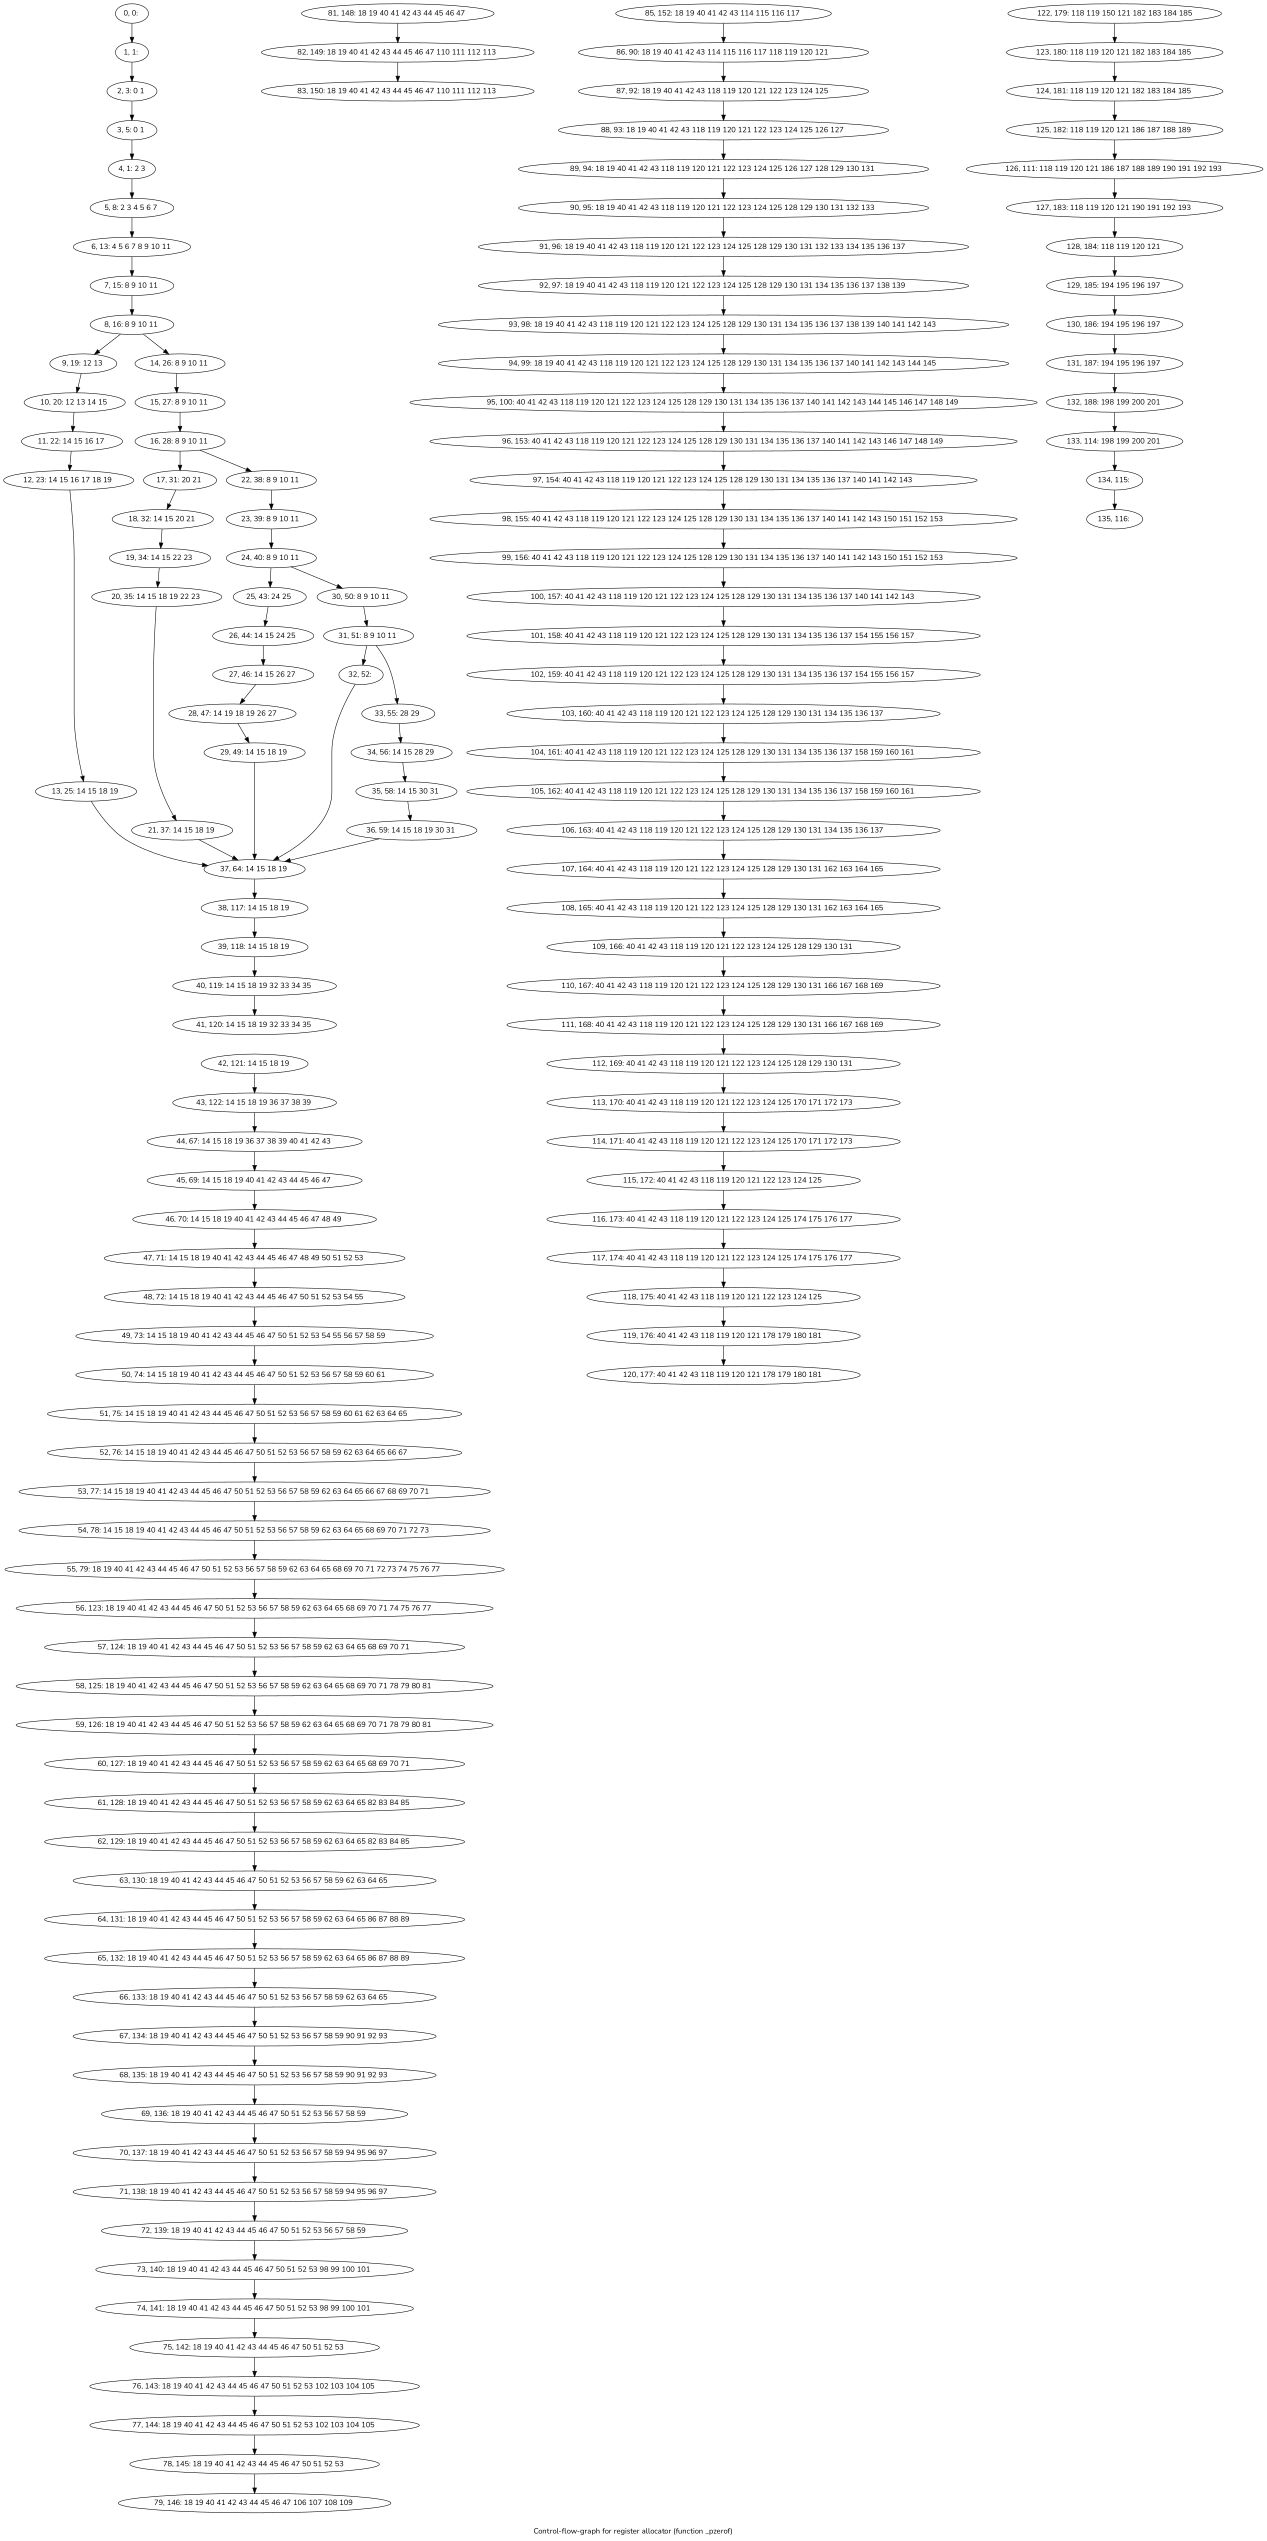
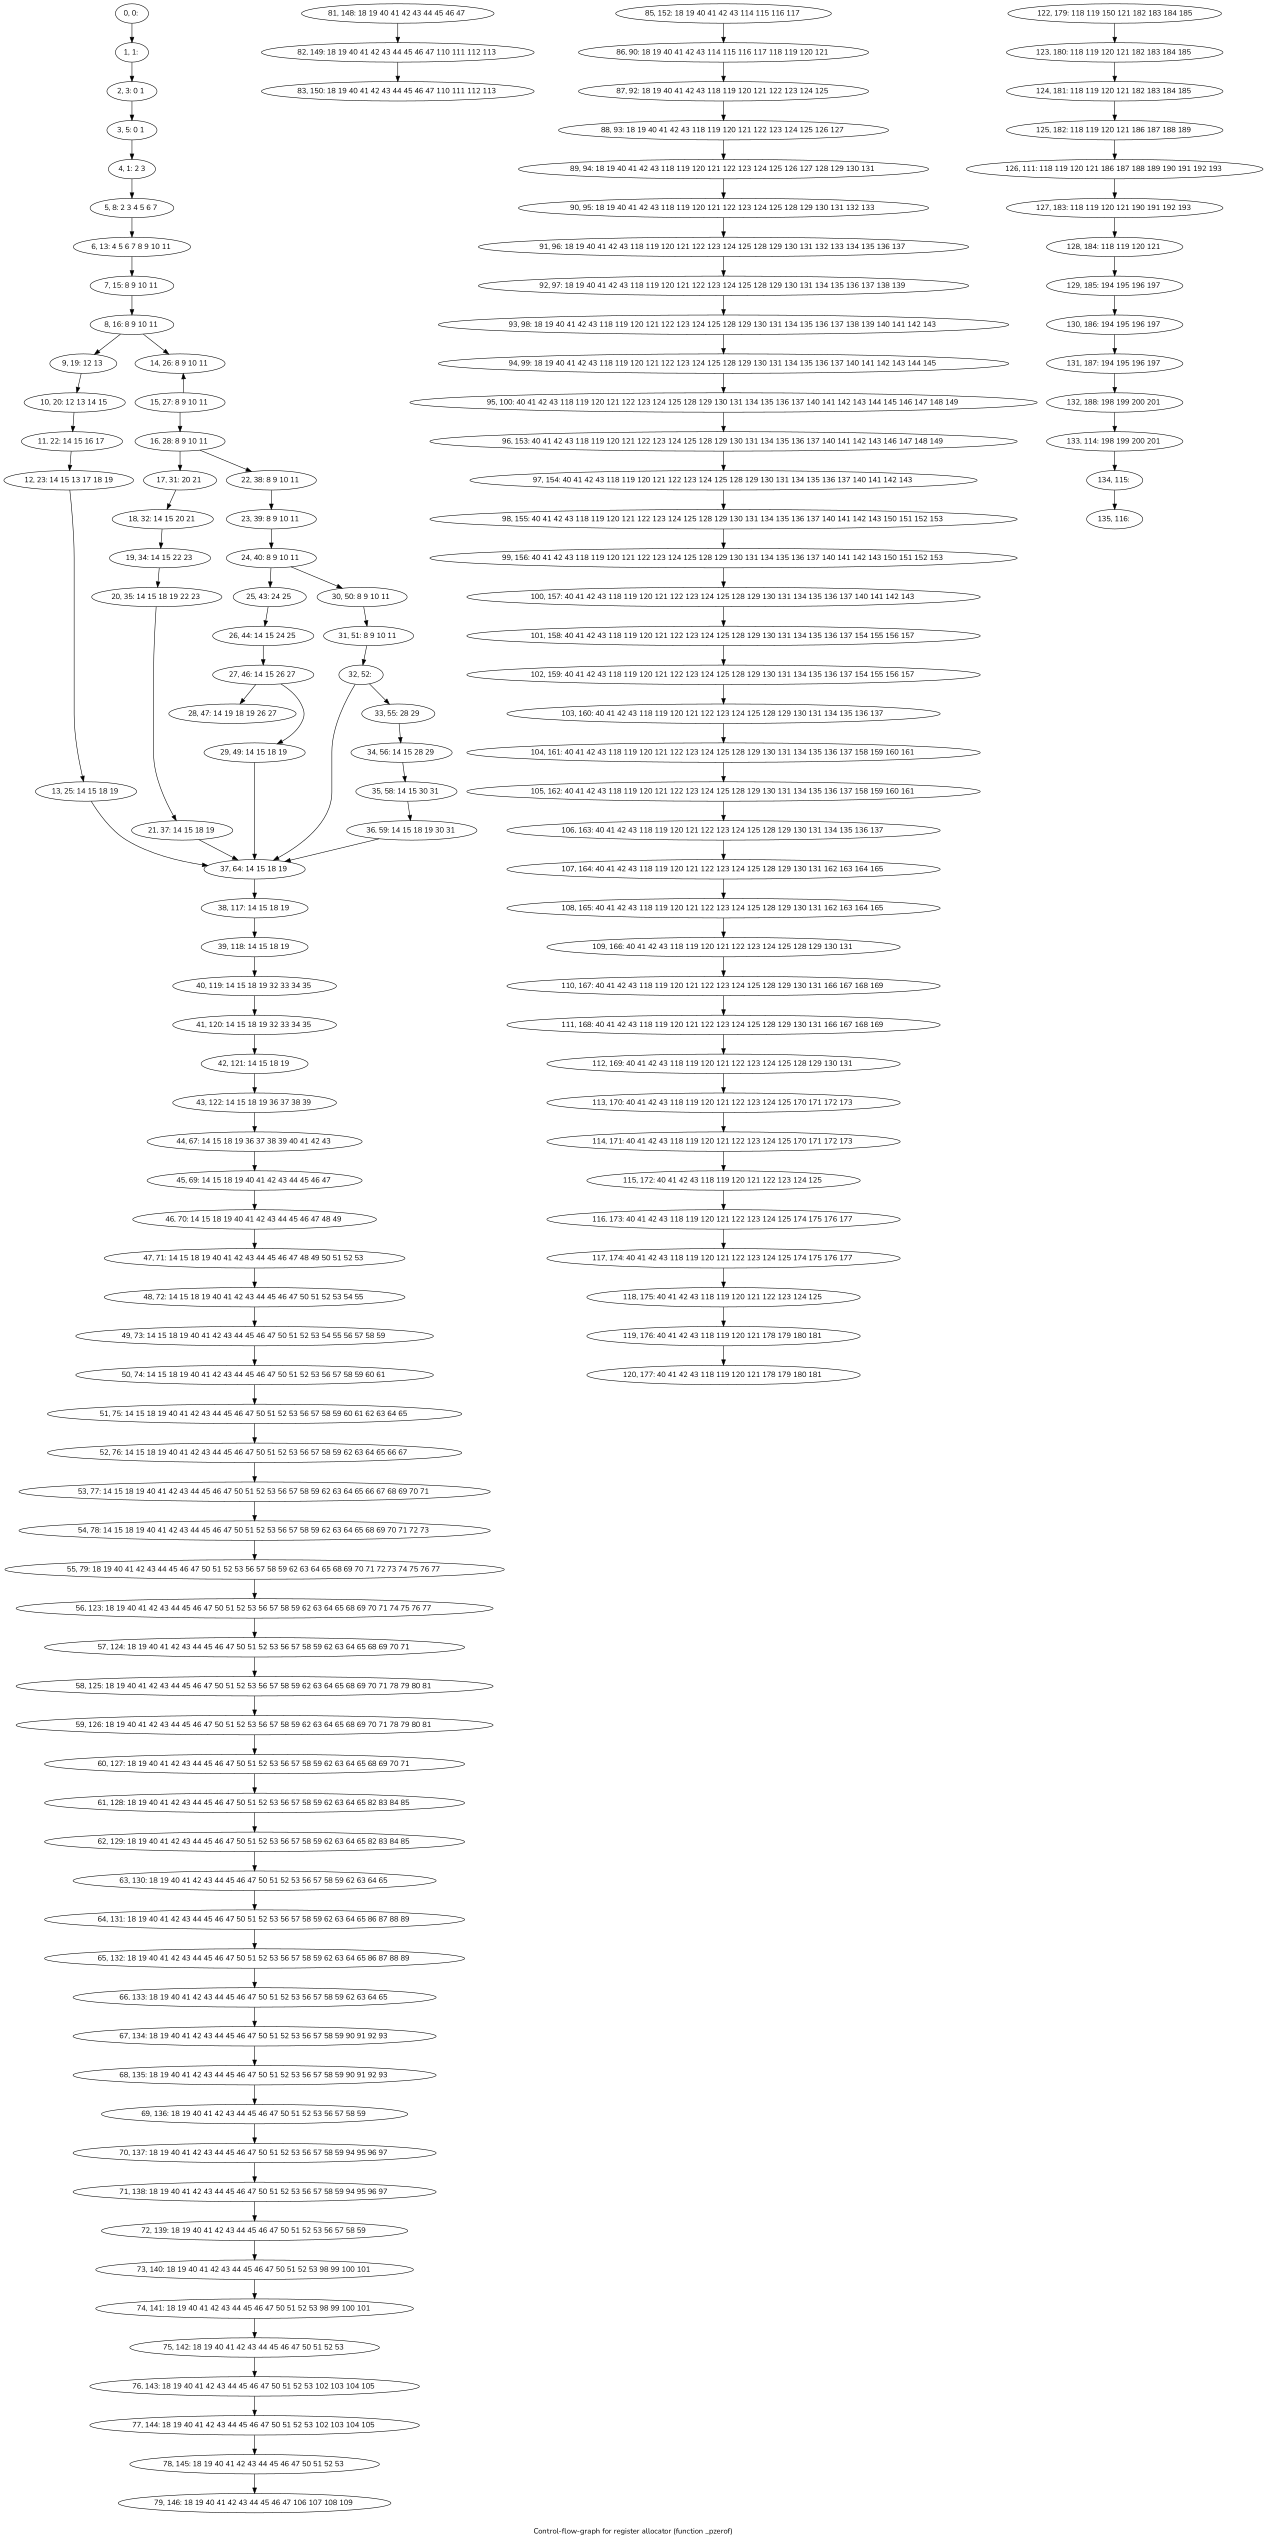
edge "14, 26: 8 9 10 11" -> "15, 27: 8 9 10 11": reversed
node "12, 23: 14 15 16 17 18 19": label "12, 23: 14 15 16 17 18 19" -> "12, 23: 14 15 13 17 18 19"
edge "31, 51: 8 9 10 11" -> "33, 55: 28 29": now "32, 52:" -> "33, 55: 28 29"
edge "28, 47: 14 19 18 19 26 27" -> "29, 49: 14 15 18 19": now "27, 46: 14 15 26 27" -> "29, 49: 14 15 18 19"
edge "41, 120: 14 15 18 19 32 33 34 35" -> "42, 121: 14 15 18 19": added
